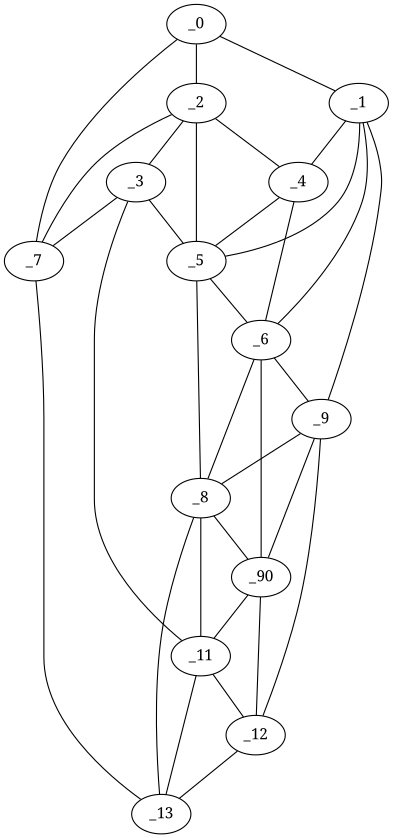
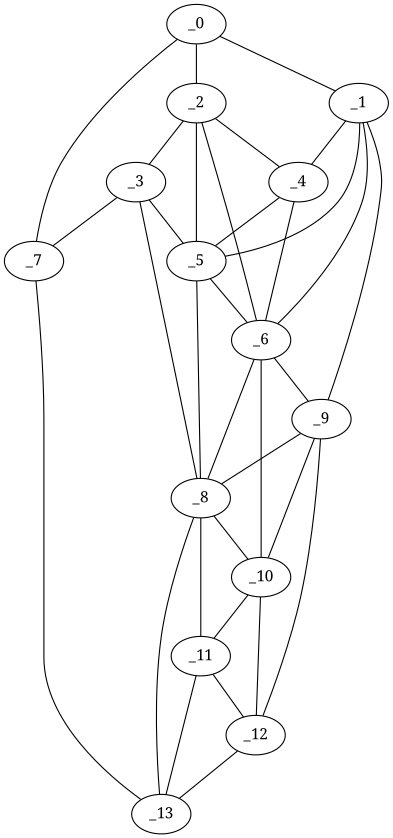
edge "_2" -- "_7": now "_2" -- "_6"
edge "_3" -- "_11": now "_3" -- "_8"
node "_90": label "_90" -> "_10"
